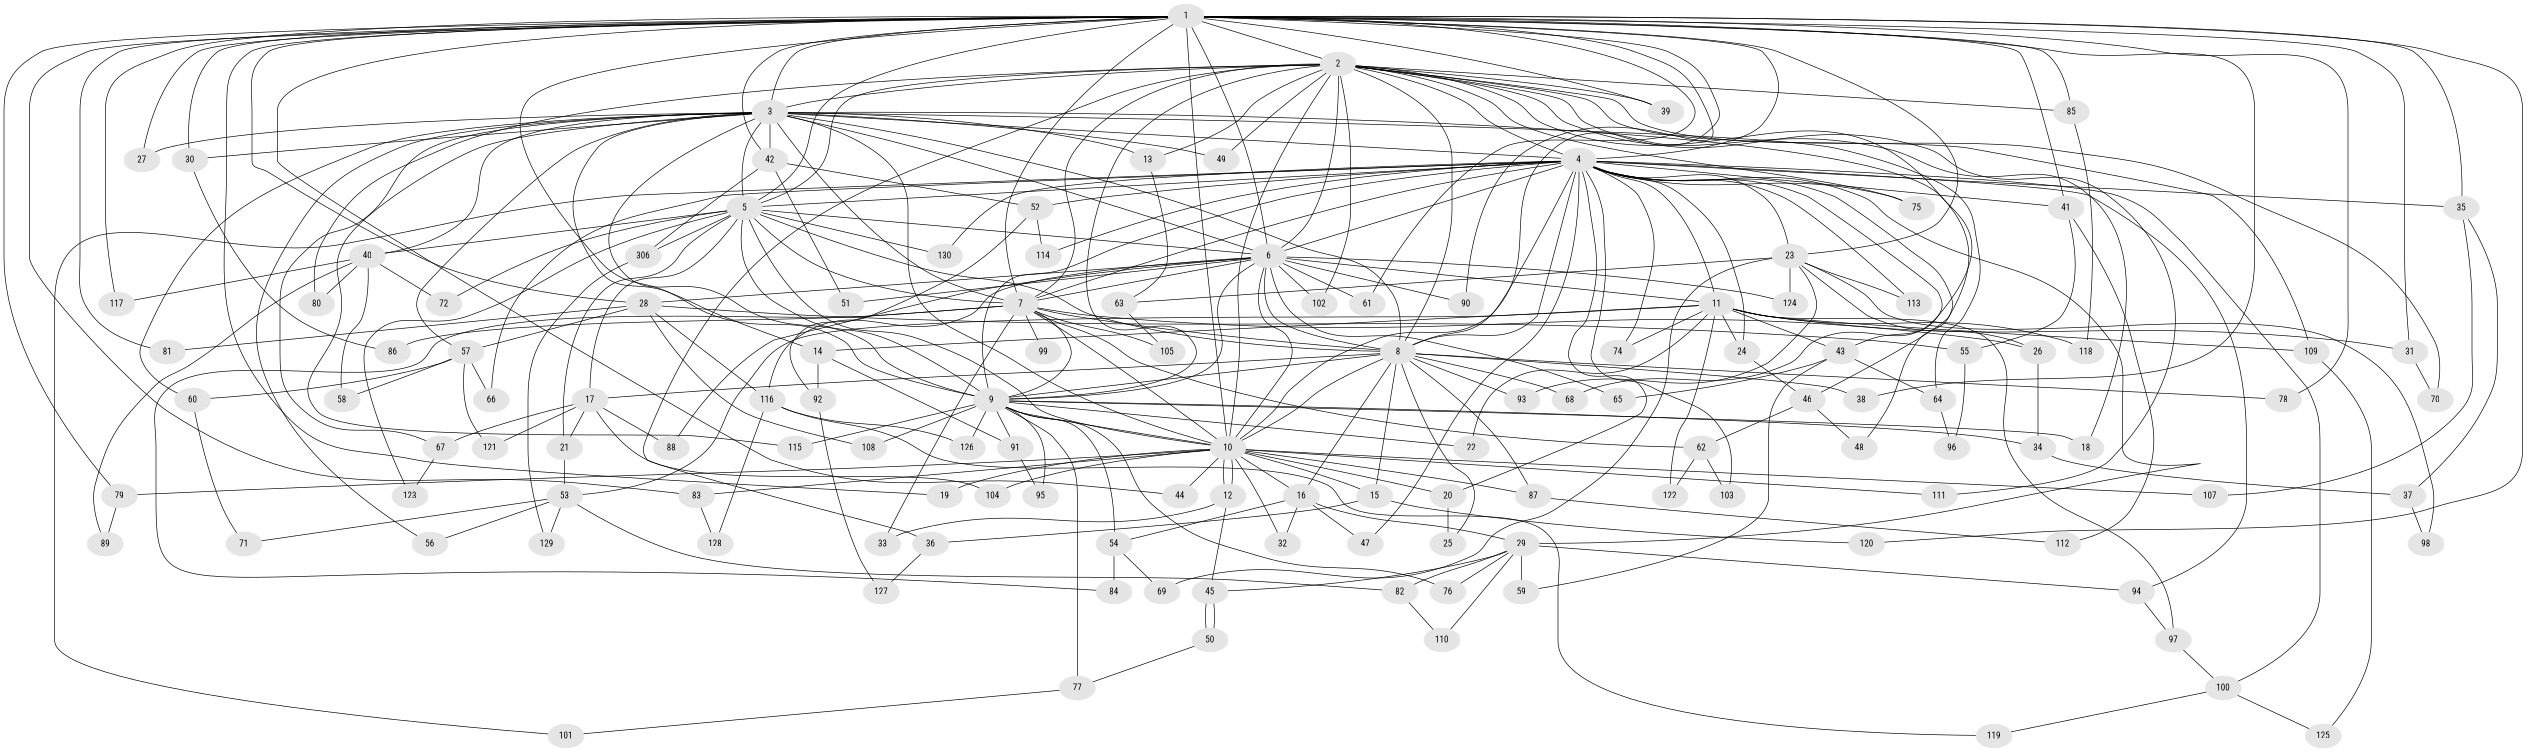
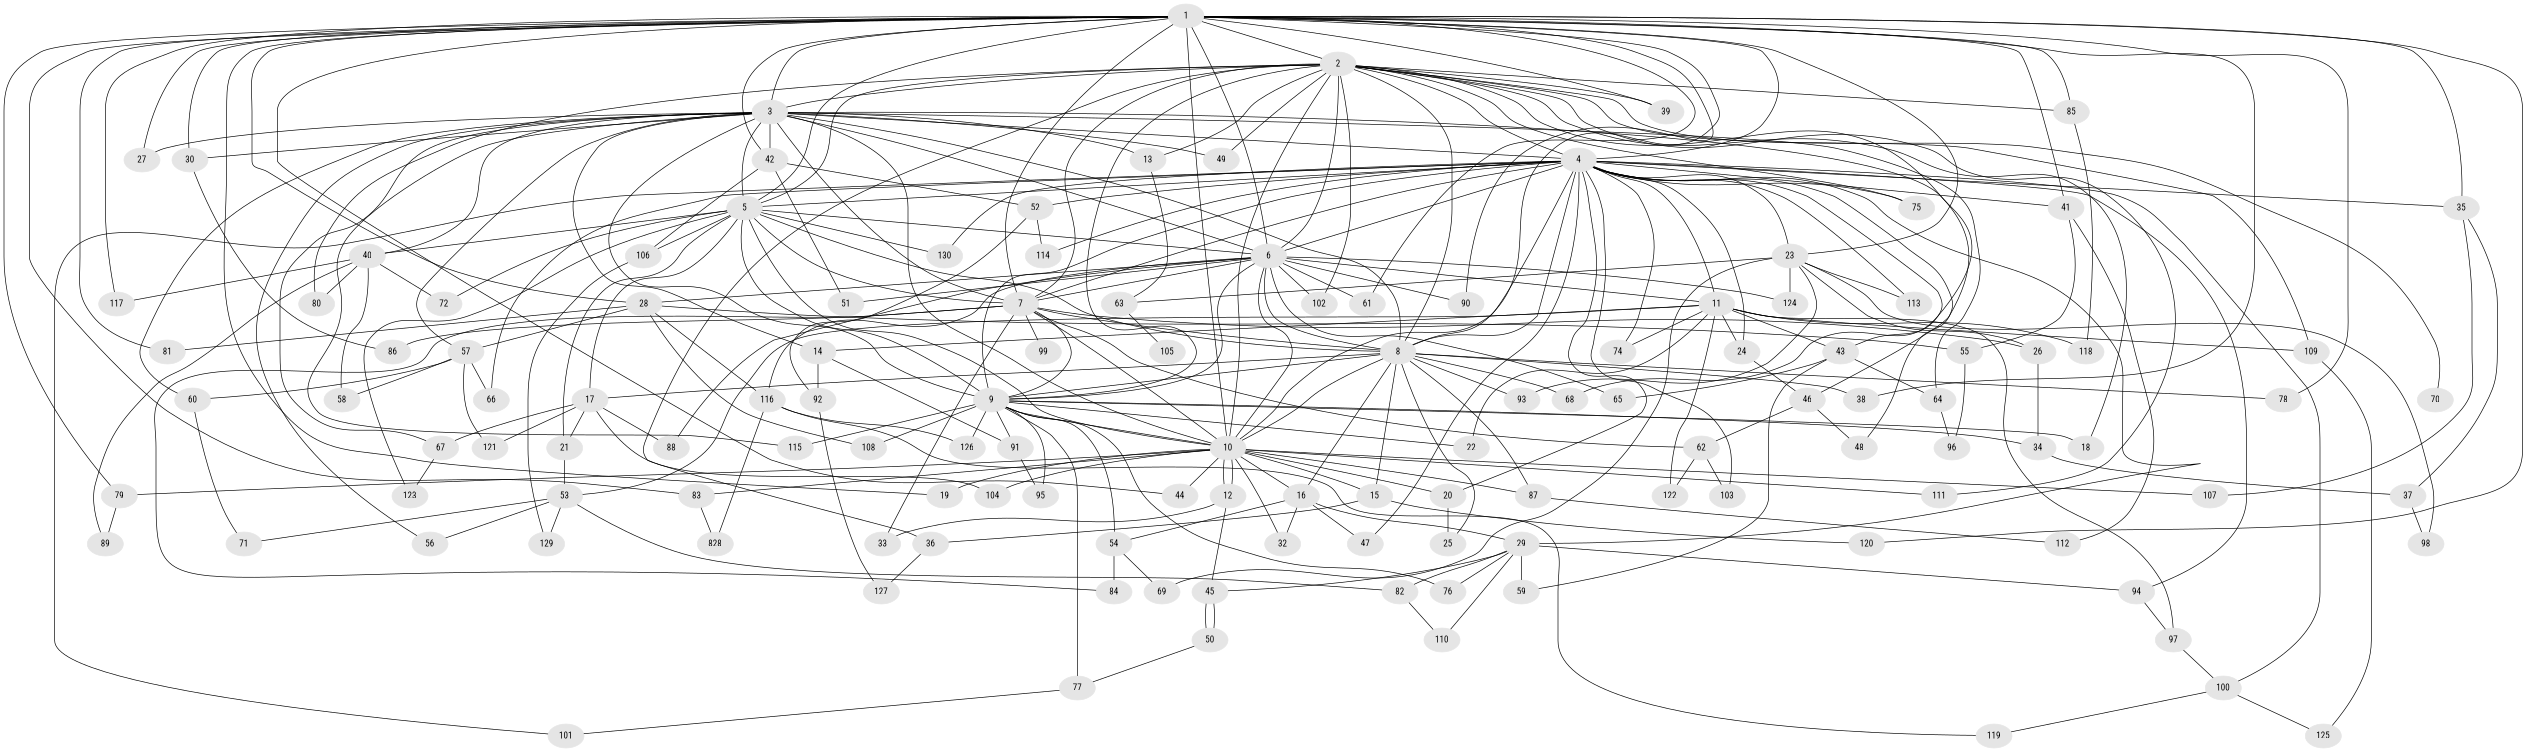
edge "1" -- "9": removed
node "306": label "306" -> "106"
edge "7" -- "105": removed
node "31": removed
node "128": label "128" -> "828"
